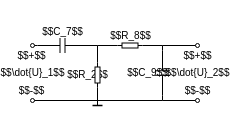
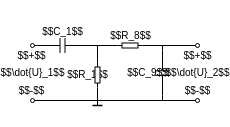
node "$$C_7$$": label "$$C_7$$" -> "$$C_1$$"
node "$$R_2$$": label "$$R_2$$" -> "$$R_1$$"
